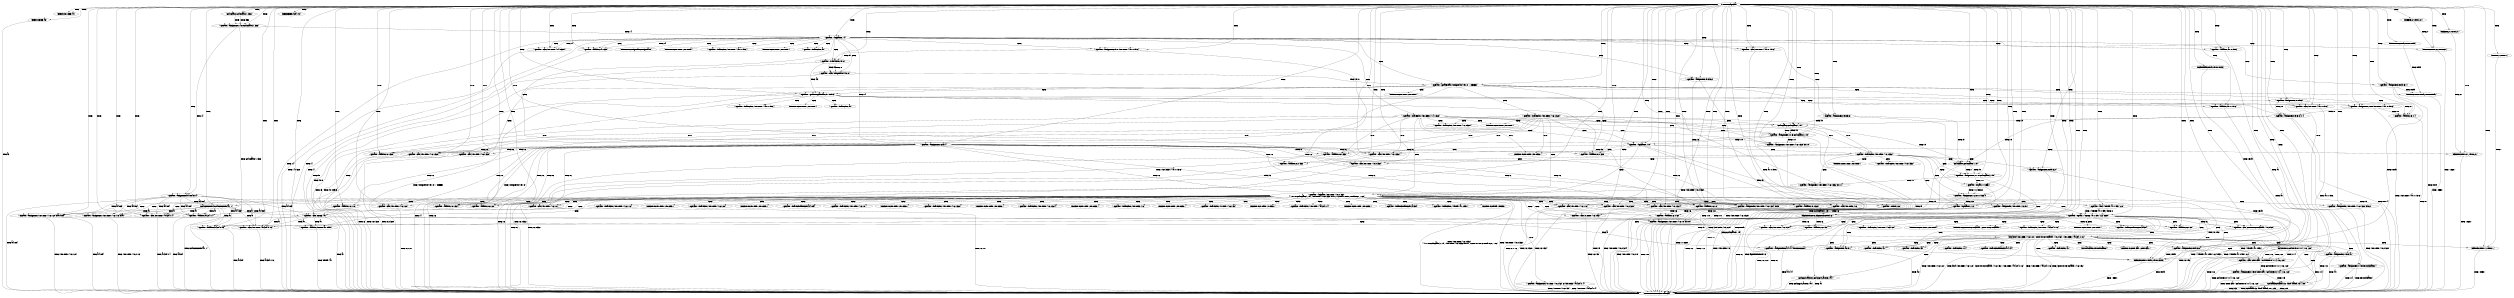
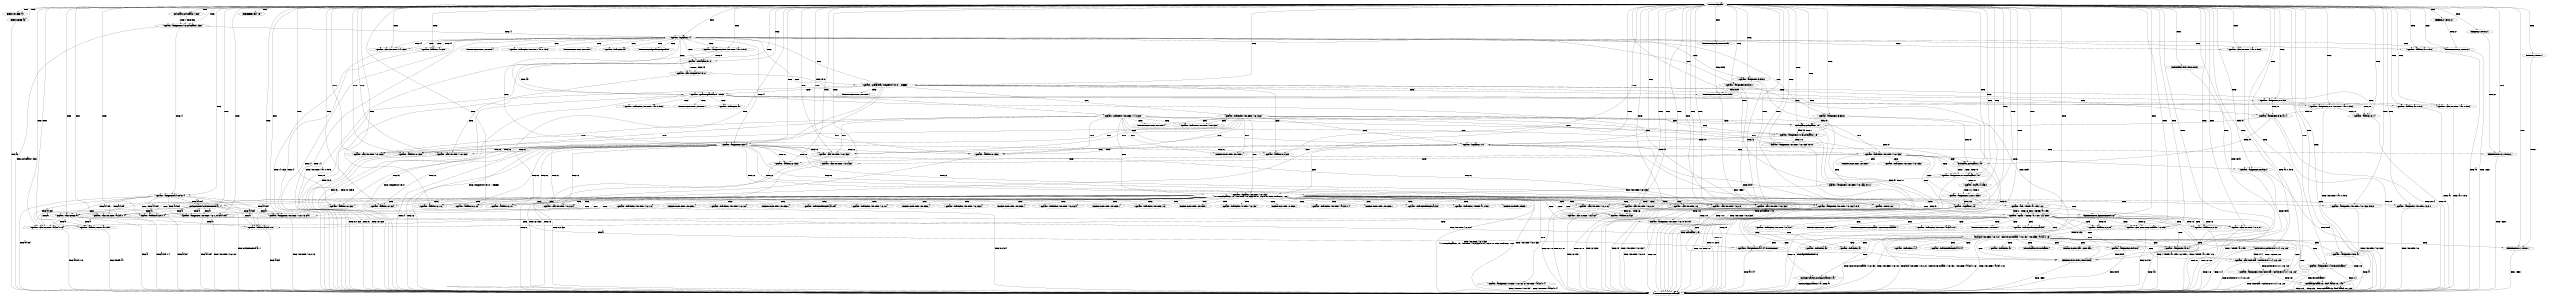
edge "(<operator>.assignment,v10 = Curl_ccalloc(1, v9))" -> "(<operator>.cast,(_BYTE *)a1)": now "(METHOD,tftp_char)" -> "(<operator>.cast,(_BYTE *)a1)"
